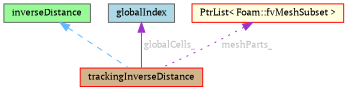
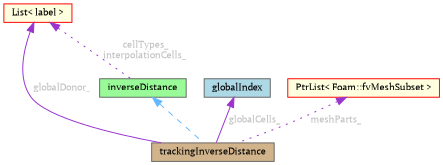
node "List< label >": added
node "trackingInverseDistance": color red -> gray40
